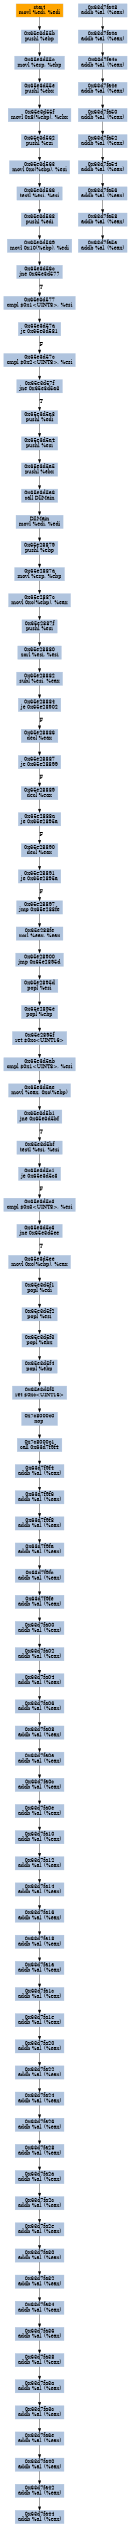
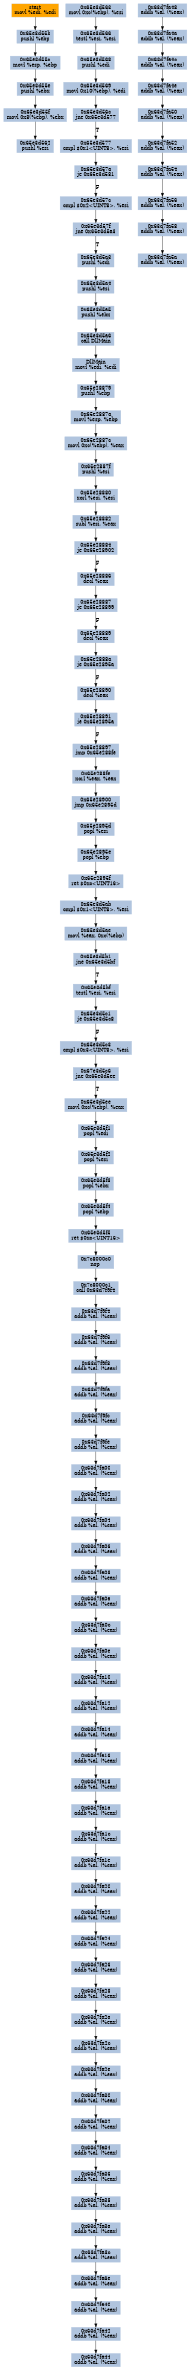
edge "0x65e3d562 pushl %esi" -> "0x65e3d563 movl 0xc(%ebp), %esi": removed
node "0x65e3d5c6 jne 0x65e3d5ee": label "0x65e3d5c6 jne 0x65e3d5ee" -> "0x67e3d5c6 jne 0x65e3d5ee"
